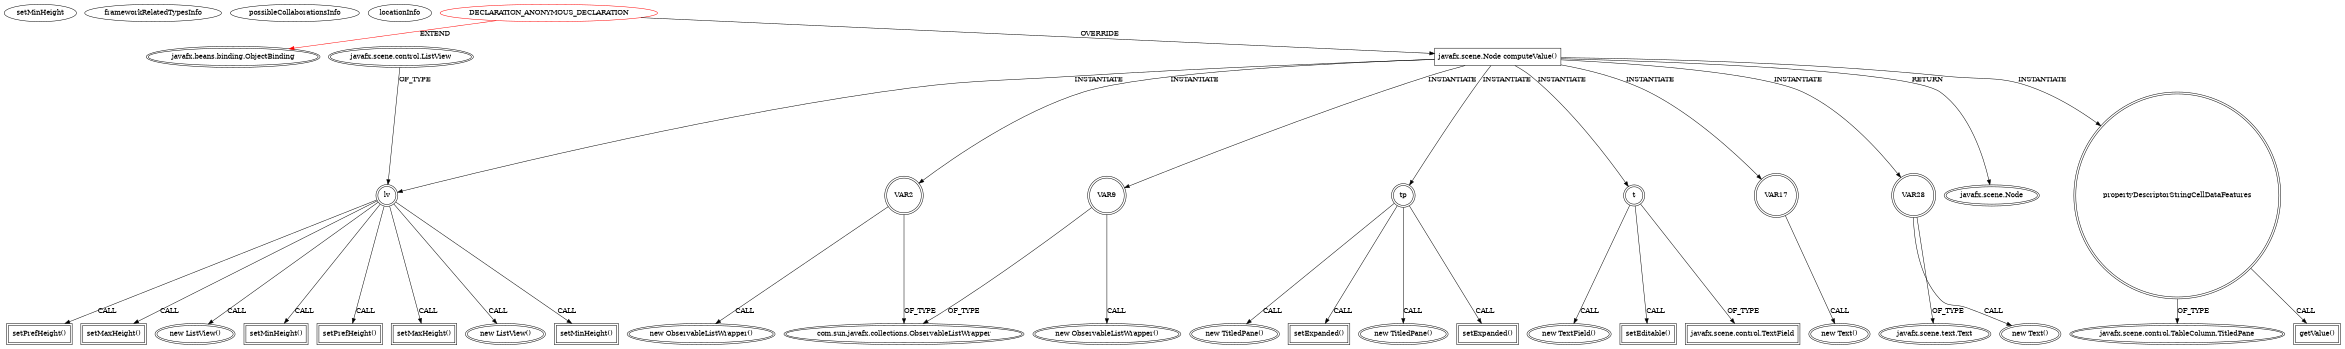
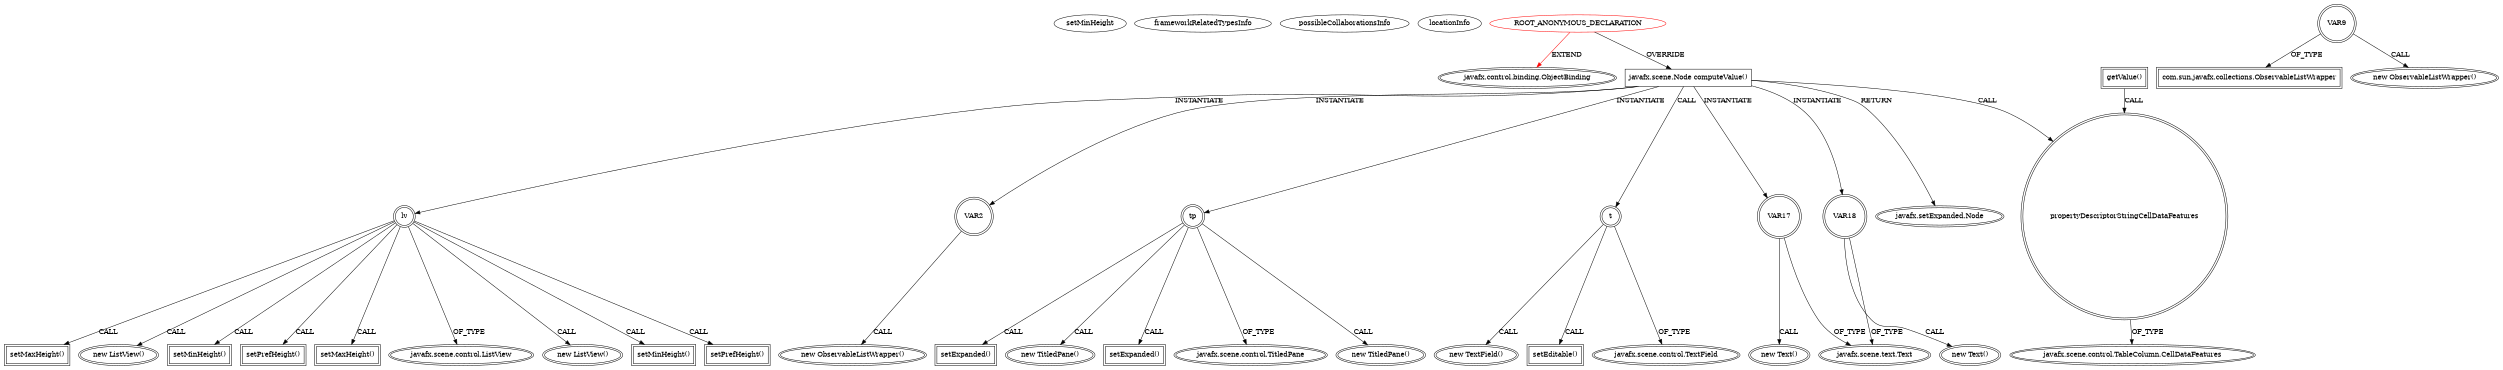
node "DECLARATION_ANONYMOUS_DECLARATION": label "DECLARATION_ANONYMOUS_DECLARATION" -> "ROOT_ANONYMOUS_DECLARATION"
node "javafx.beans.binding.ObjectBinding": label "javafx.beans.binding.ObjectBinding" -> "javafx.control.binding.ObjectBinding"
edge "javafx.scene.Node computeValue()" -> "t": label "INSTANTIATE" -> "CALL"
edge "javafx.scene.Node computeValue()" -> "propertyDescriptorStringCellDataFeatures": label "INSTANTIATE" -> "CALL"
edge "javafx.scene.Node computeValue()" -> "VAR9": removed, label "INSTANTIATE"
edge "javafx.scene.control.ListView" -> "lv": reversed
node "VAR28": label "VAR28" -> "VAR18"
node "javafx.scene.Node": label "javafx.scene.Node" -> "javafx.setExpanded.Node"
edge "VAR2" -> "com.sun.javafx.collections.ObservableListWrapper": removed, label "OF_TYPE"
edge "propertyDescriptorStringCellDataFeatures" -> "getValue()": reversed
edge "VAR17" -> "javafx.scene.text.Text": added, label "OF_TYPE"
node "com.sun.javafx.collections.ObservableListWrapper": shape ellipse -> box
node "javafx.scene.control.TextField": shape box -> ellipse
node "javafx.scene.control.TableColumn.TitledPane": label "javafx.scene.control.TableColumn.TitledPane" -> "javafx.scene.control.TableColumn.CellDataFeatures"
node "javafx.scene.control.TitledPane": added
